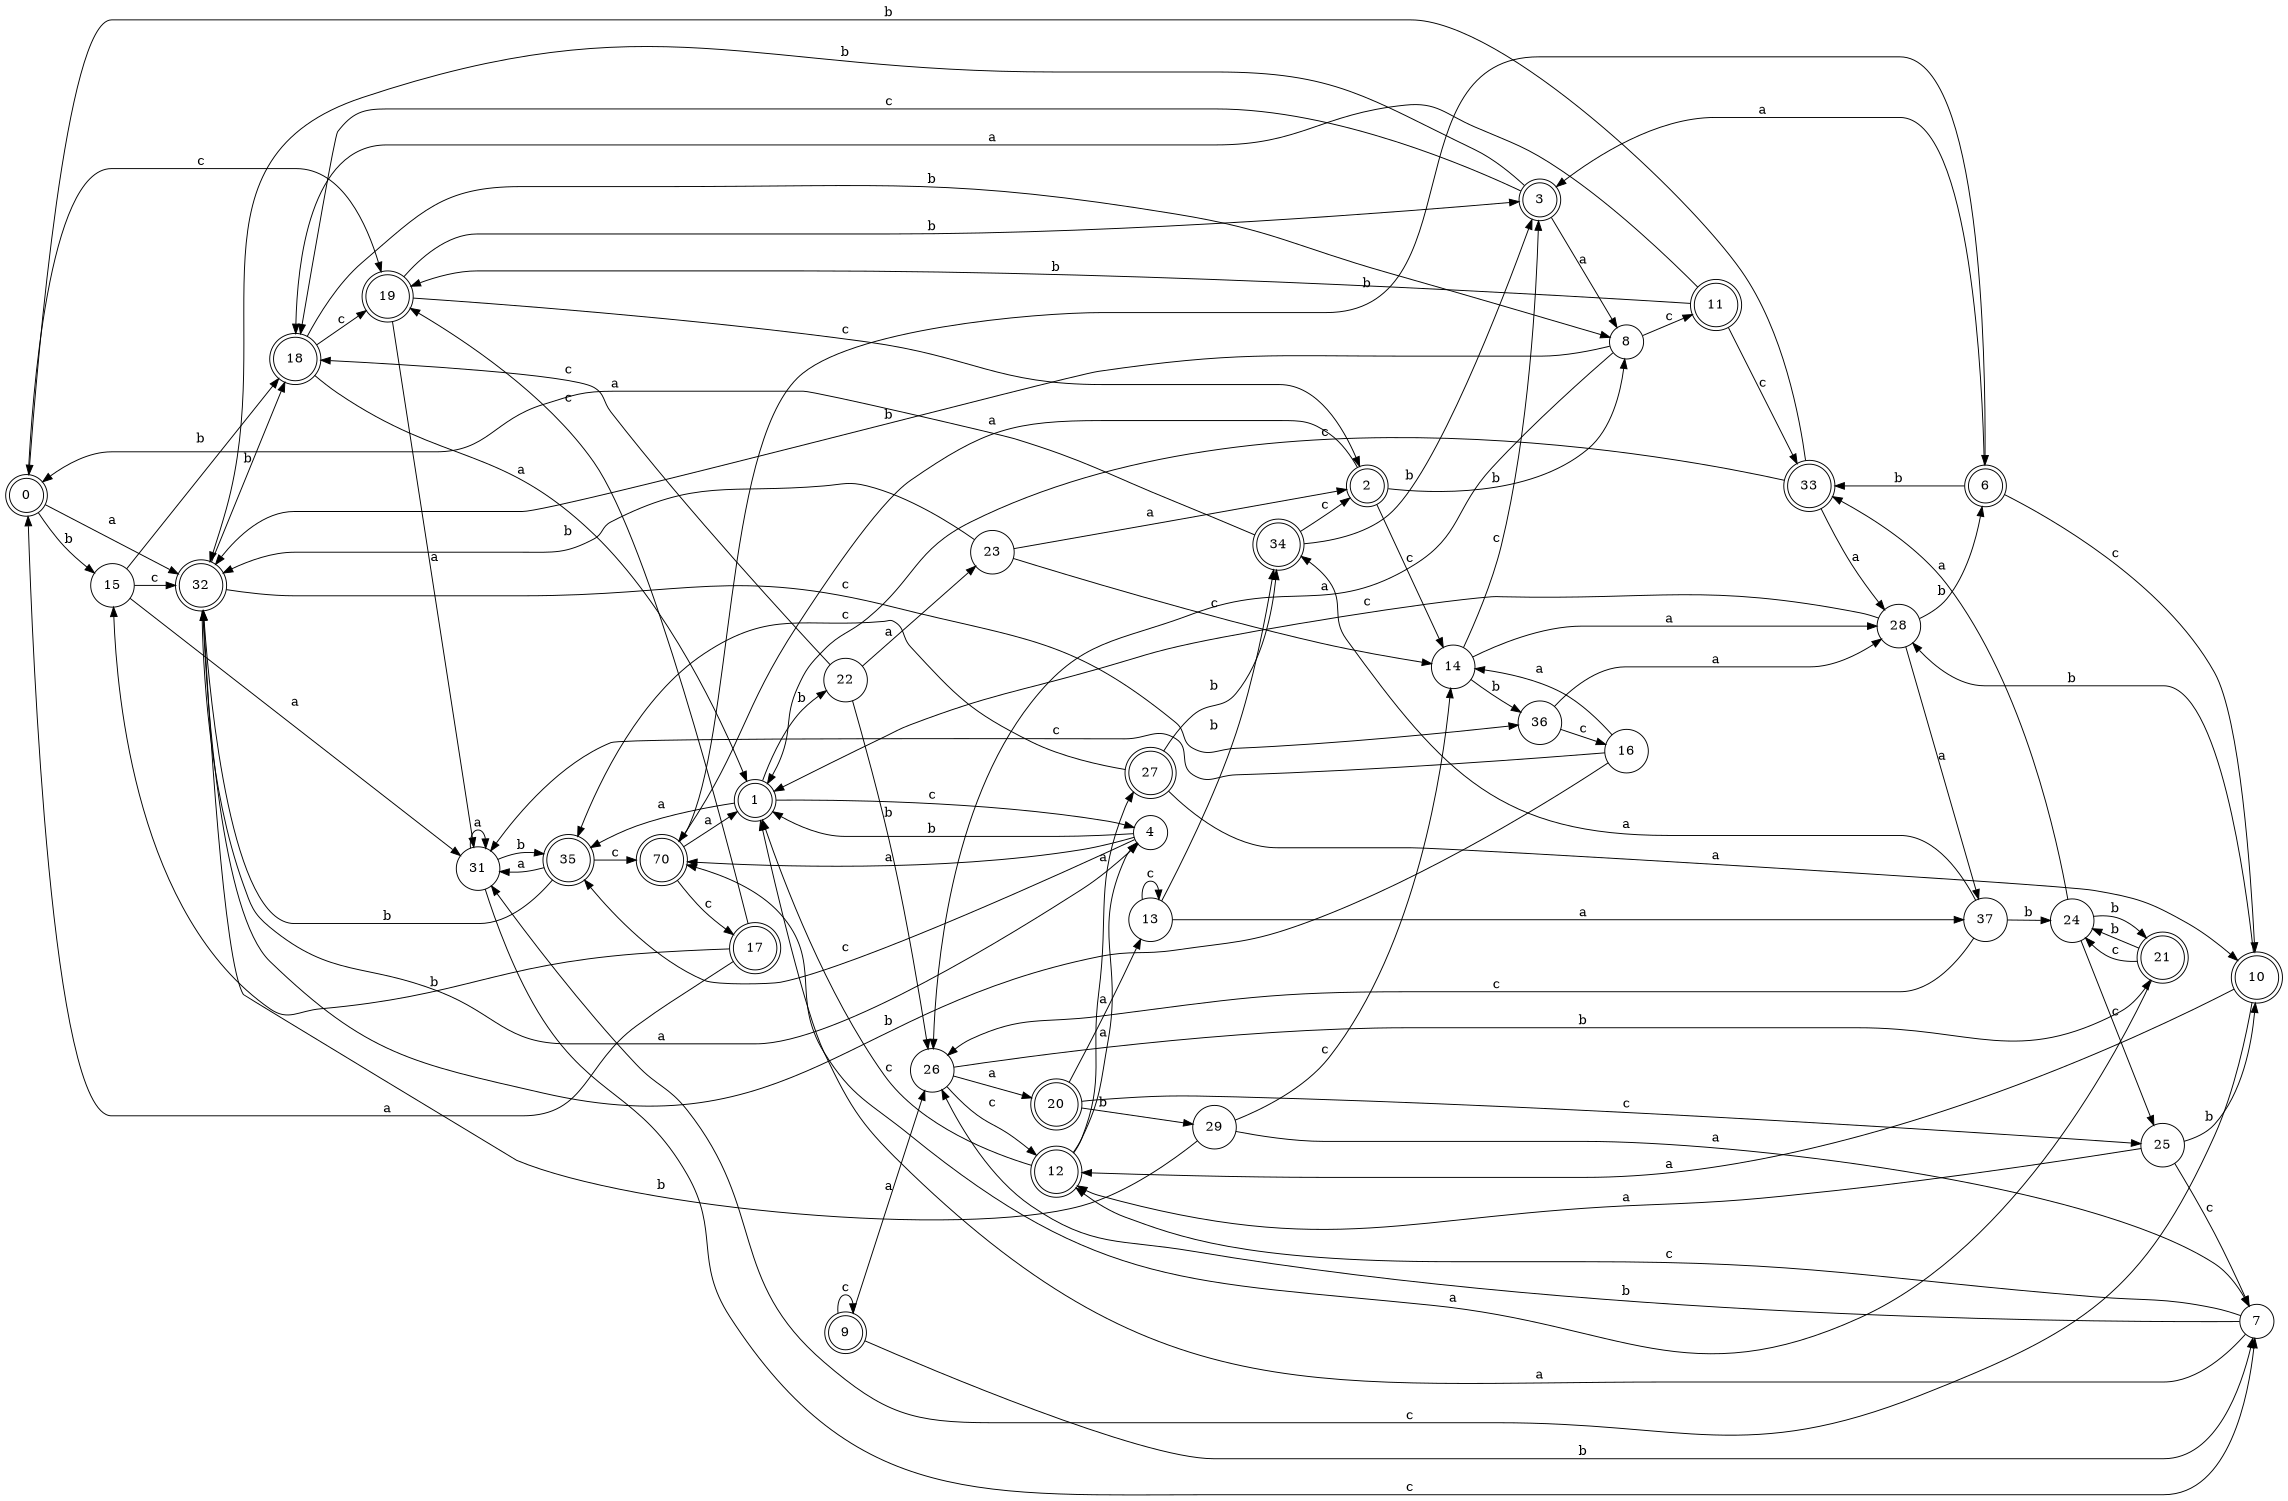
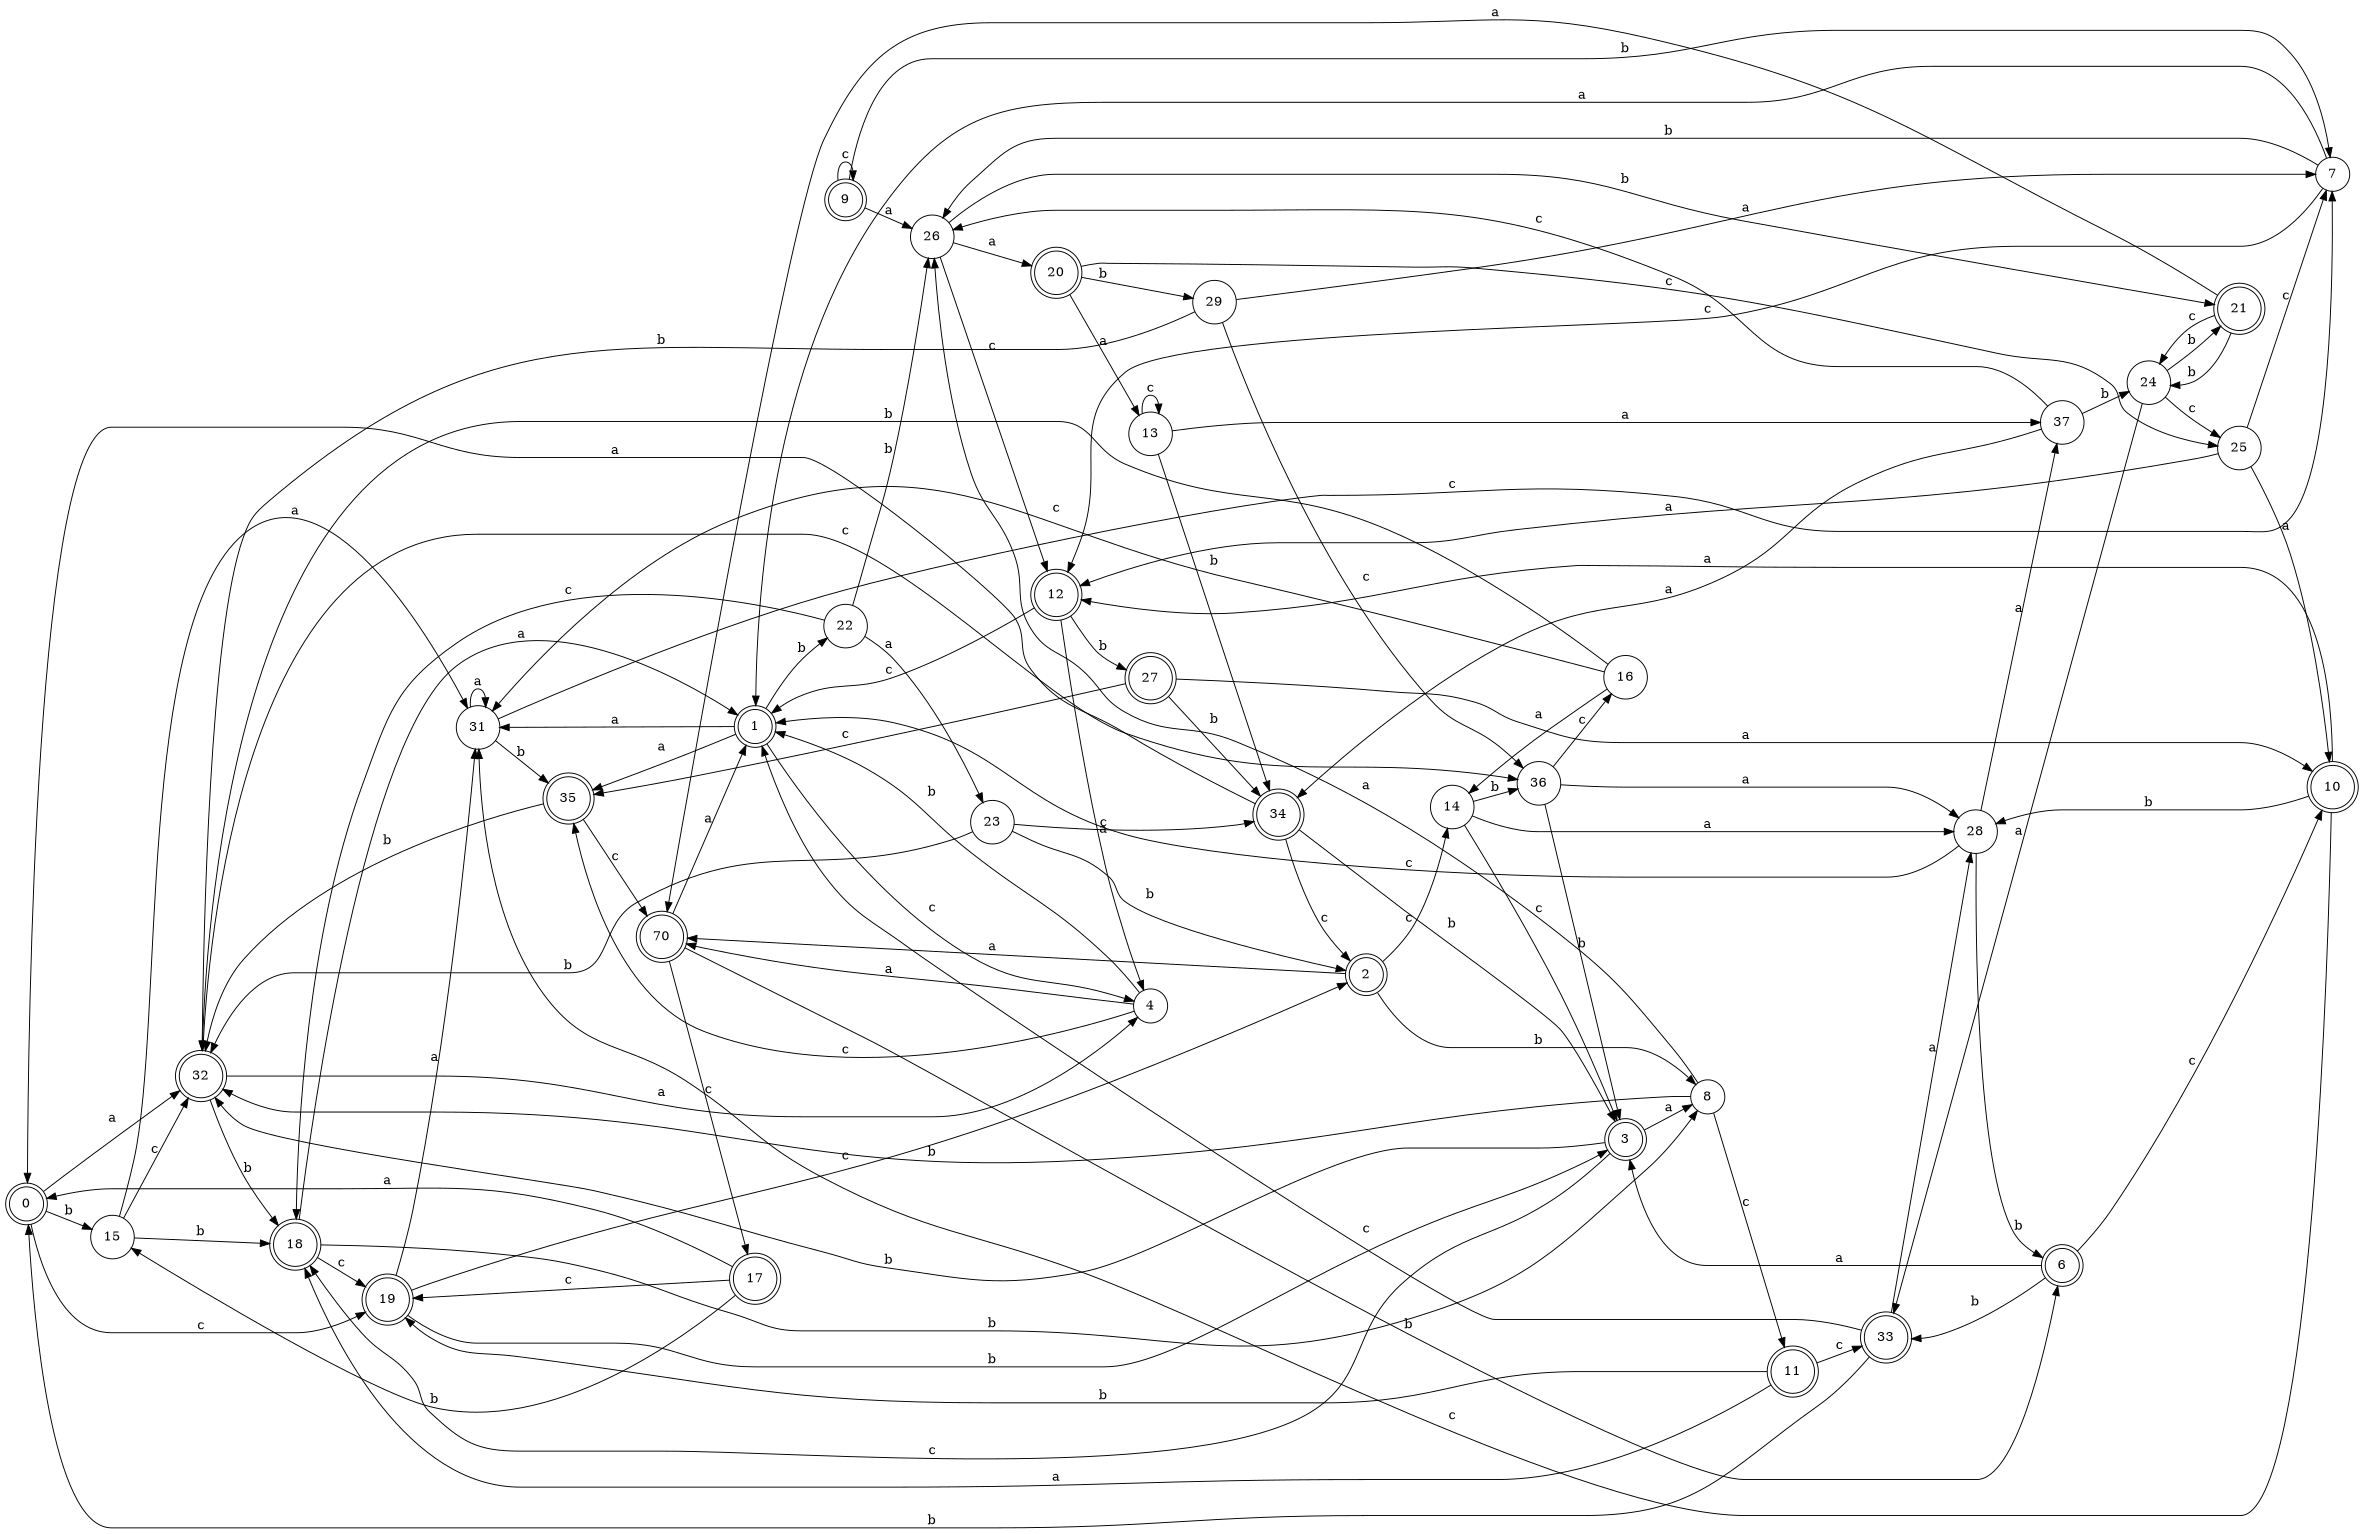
edge "23" -> "2": label "a" -> "b"
edge "23" -> "14": now "23" -> "34"
edge "12" -> "27": label "a" -> "b"
edge "35" -> "31": now "1" -> "31"
edge "29" -> "14": now "29" -> "36"
edge "36" -> "3": added, label "b"
edge "25" -> "10": label "b" -> "a"
